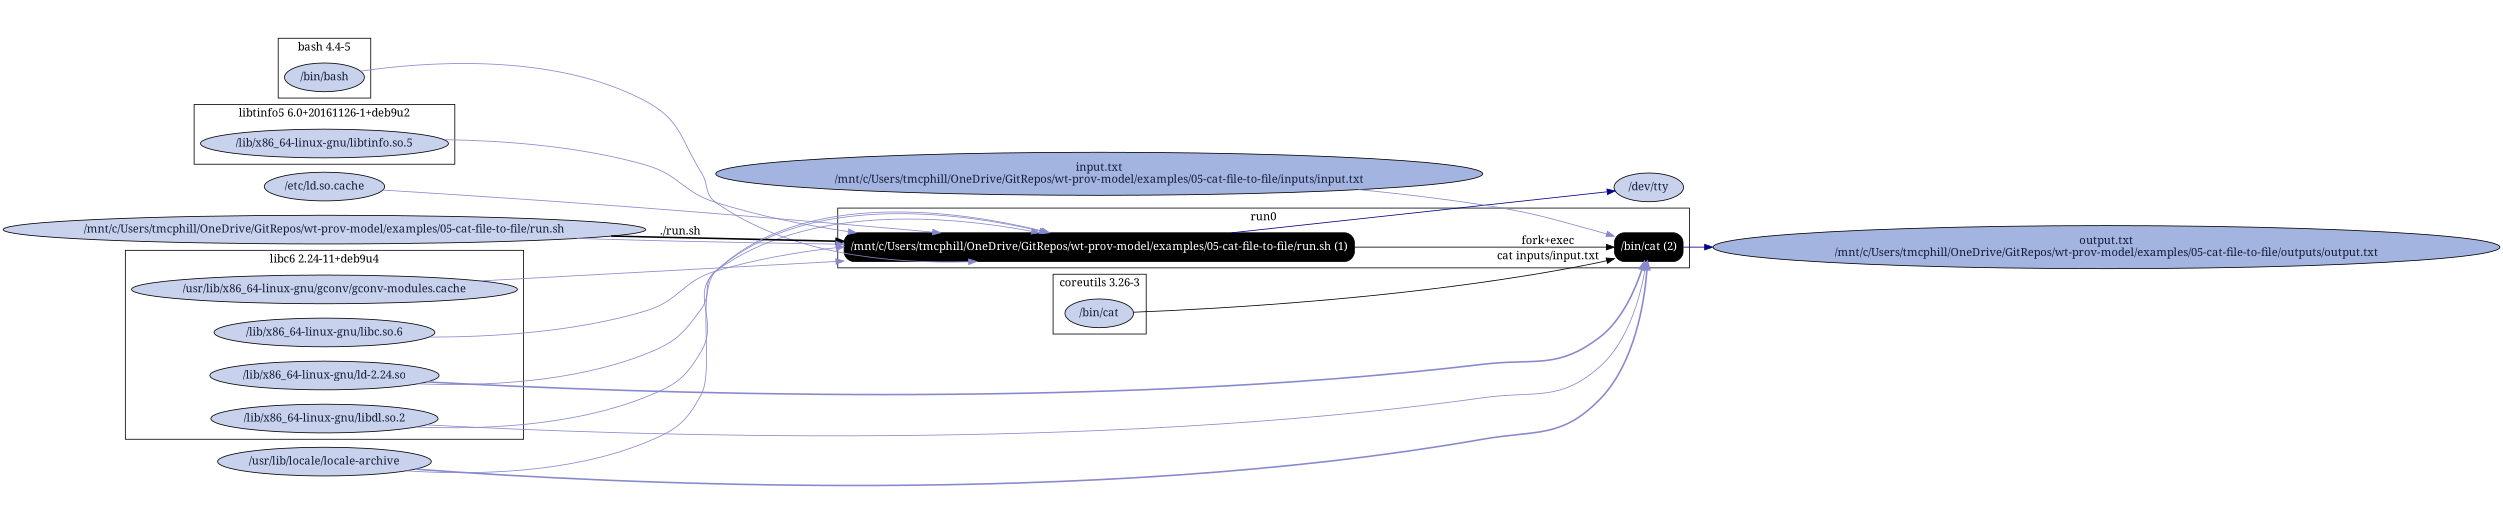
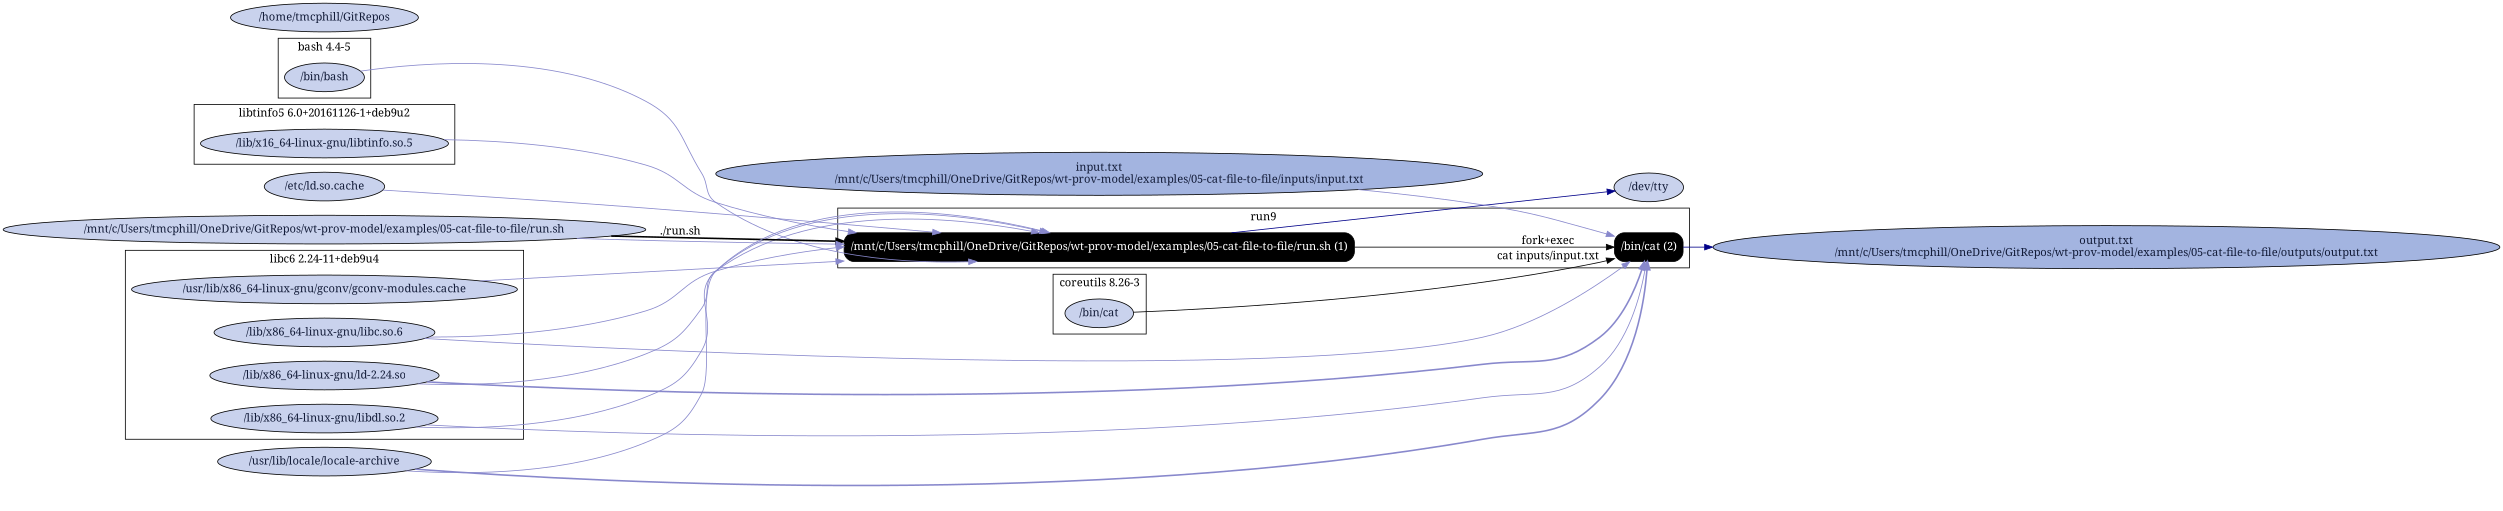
node "/home/tmcphill/GitRepos": added
node "/lib/x86_64-linux-gnu/libtinfo.so.5": label "/lib/x86_64-linux-gnu/libtinfo.so.5" -> "/lib/x16_64-linux-gnu/libtinfo.so.5"
cluster "run0": label "run0" -> "run9"
cluster "coreutils 3.26-3": label "coreutils 3.26-3" -> "coreutils 8.26-3"
edge "/lib/x86_64-linux-gnu/libc.so.6" -> "/bin/cat (2)": added
